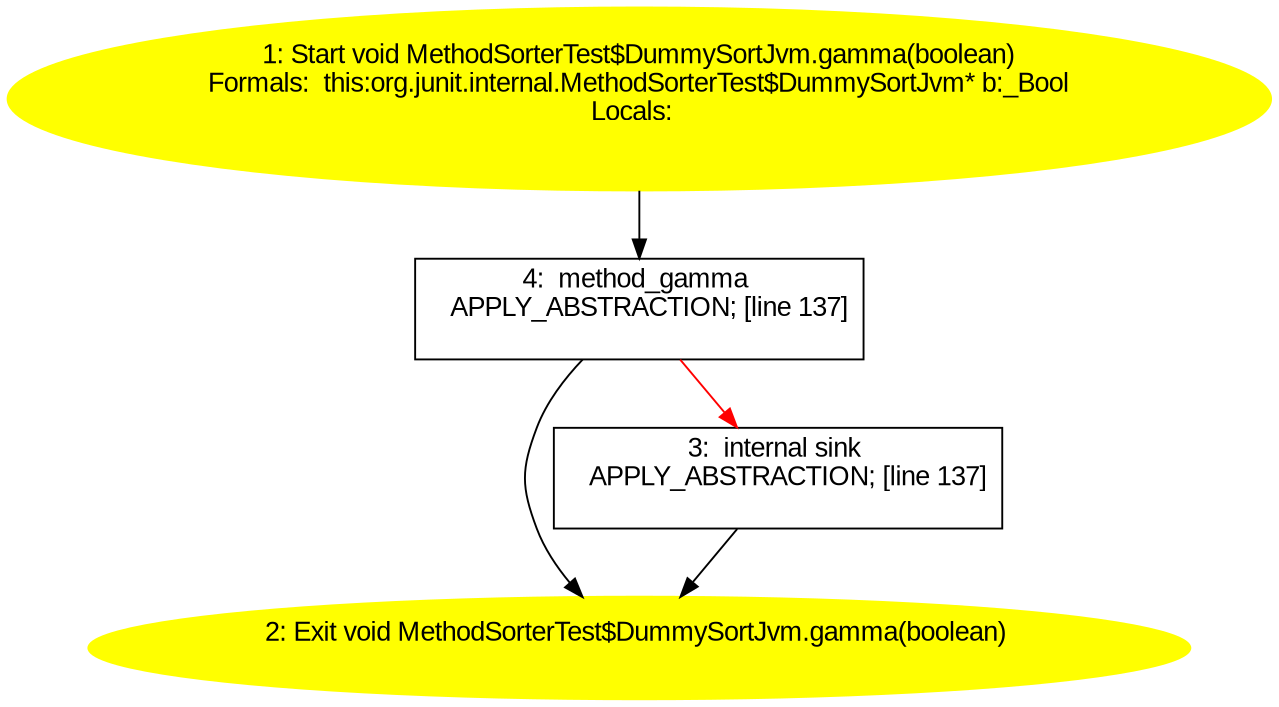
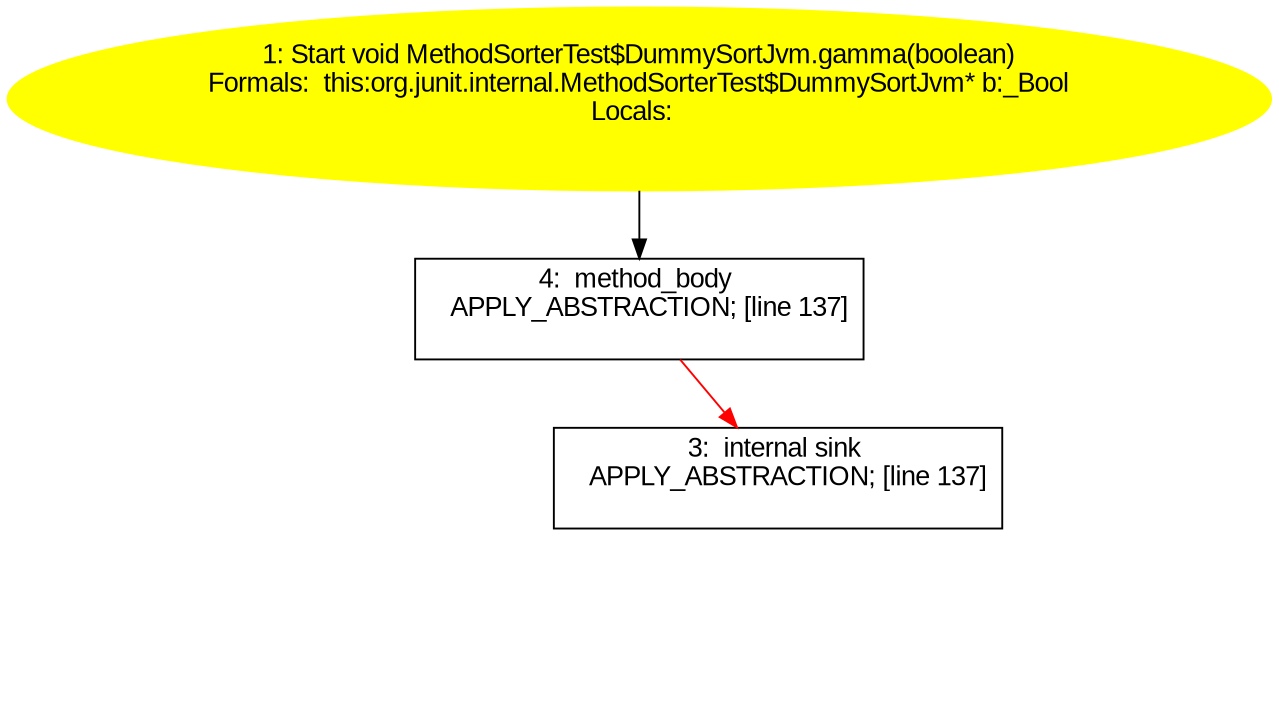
node "4:  method_gamma APPLY_ABSTRACTION; [line 137]": label "4:  method_gamma APPLY_ABSTRACTION; [line 137]" -> "4:  method_body APPLY_ABSTRACTION; [line 137]"
node "2: Exit void MethodSorterTest$DummySortJvm.gamma(boolean)": removed
